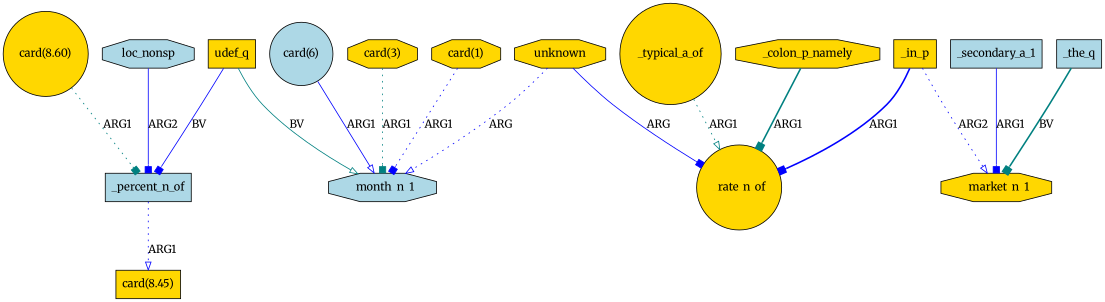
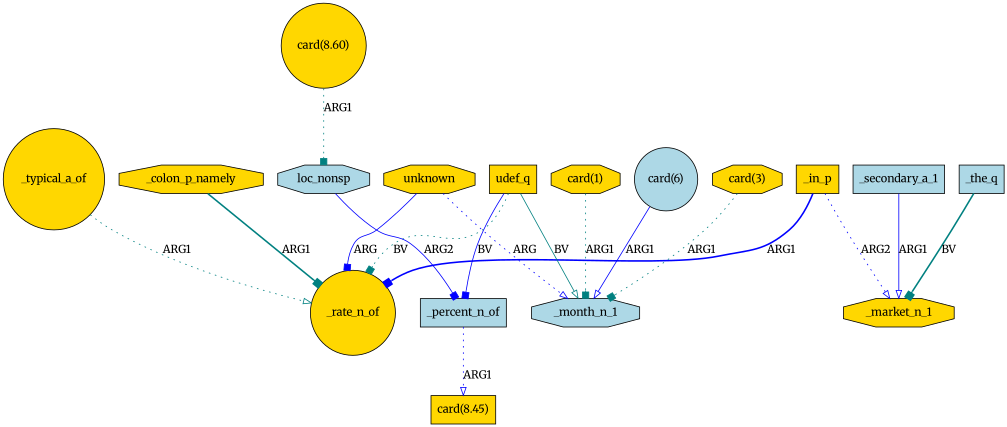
edge "card(1)" -> "_month_n_1": color blue -> teal
edge "_secondary_a_1" -> "_market_n_1": arrowhead box -> onormal
edge "card(8.60)" -> "_percent_n_of": now "card(8.60)" -> "loc_nonsp"
edge "udef_q" -> "_rate_n_of": added, label "BV"
